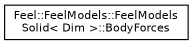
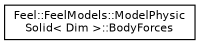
node "Feel::FeelModels::FeelModels Solid< Dim >::BodyForces": label "Feel::FeelModels::FeelModels Solid< Dim >::BodyForces" -> "Feel::FeelModels::ModelPhysic Solid< Dim >::BodyForces"
